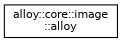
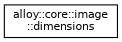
node "alloy::core::image ::alloy": label "alloy::core::image ::alloy" -> "alloy::core::image ::dimensions"
